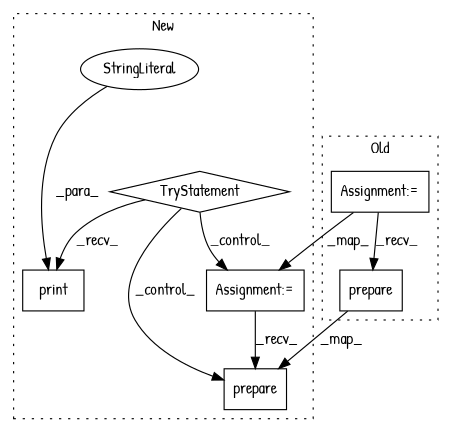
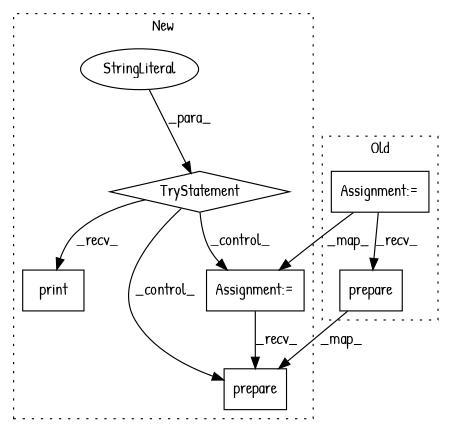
edge "StringLiteral" -> "print": now "StringLiteral" -> "TryStatement"
